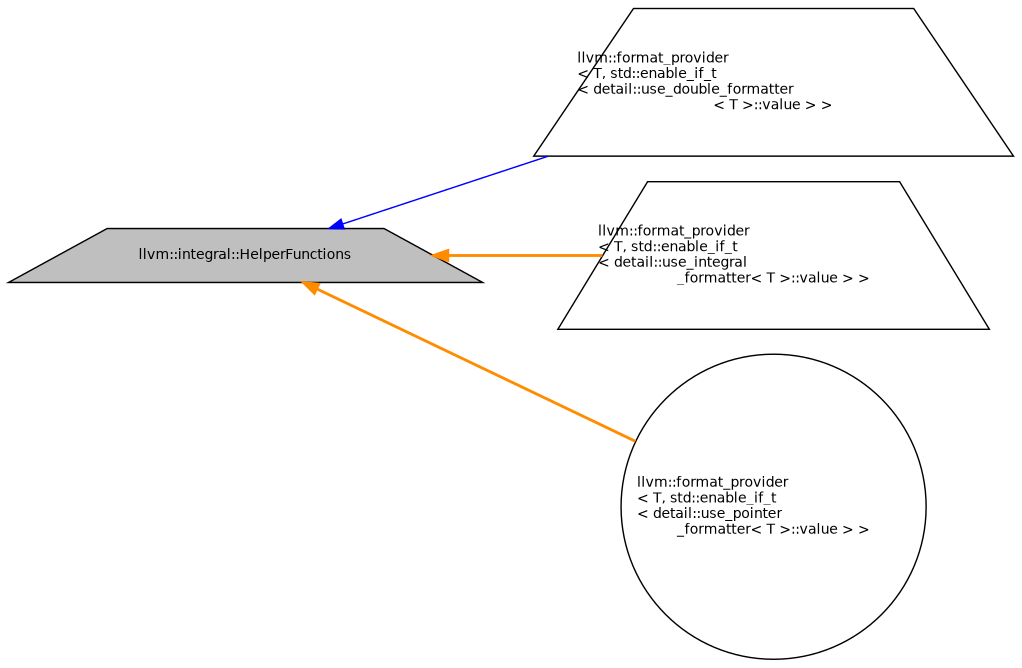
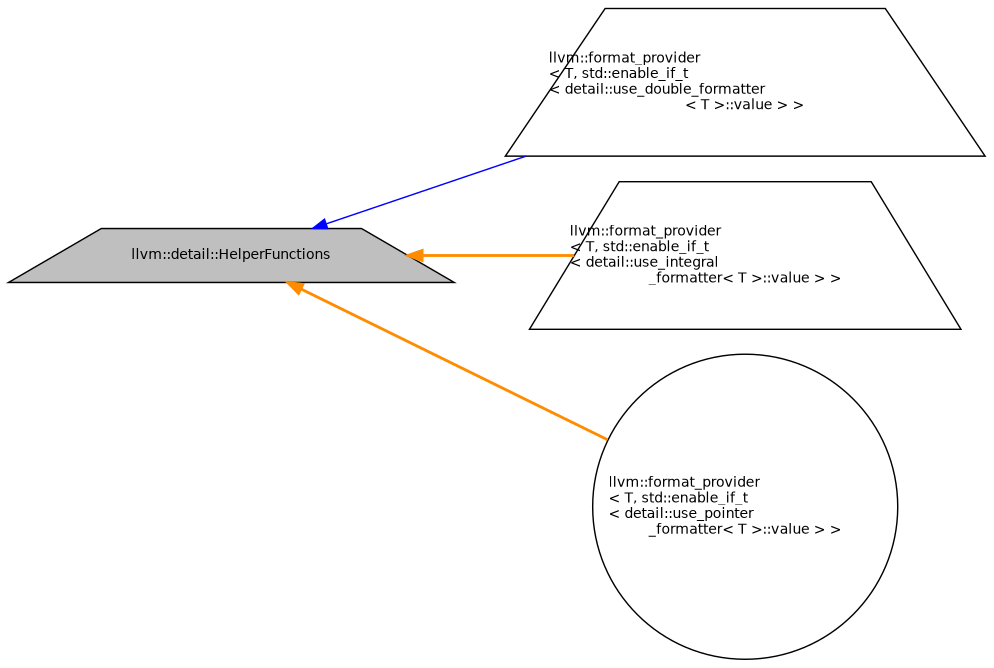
node "llvm::integral::HelperFunctions": label "llvm::integral::HelperFunctions" -> "llvm::detail::HelperFunctions"
